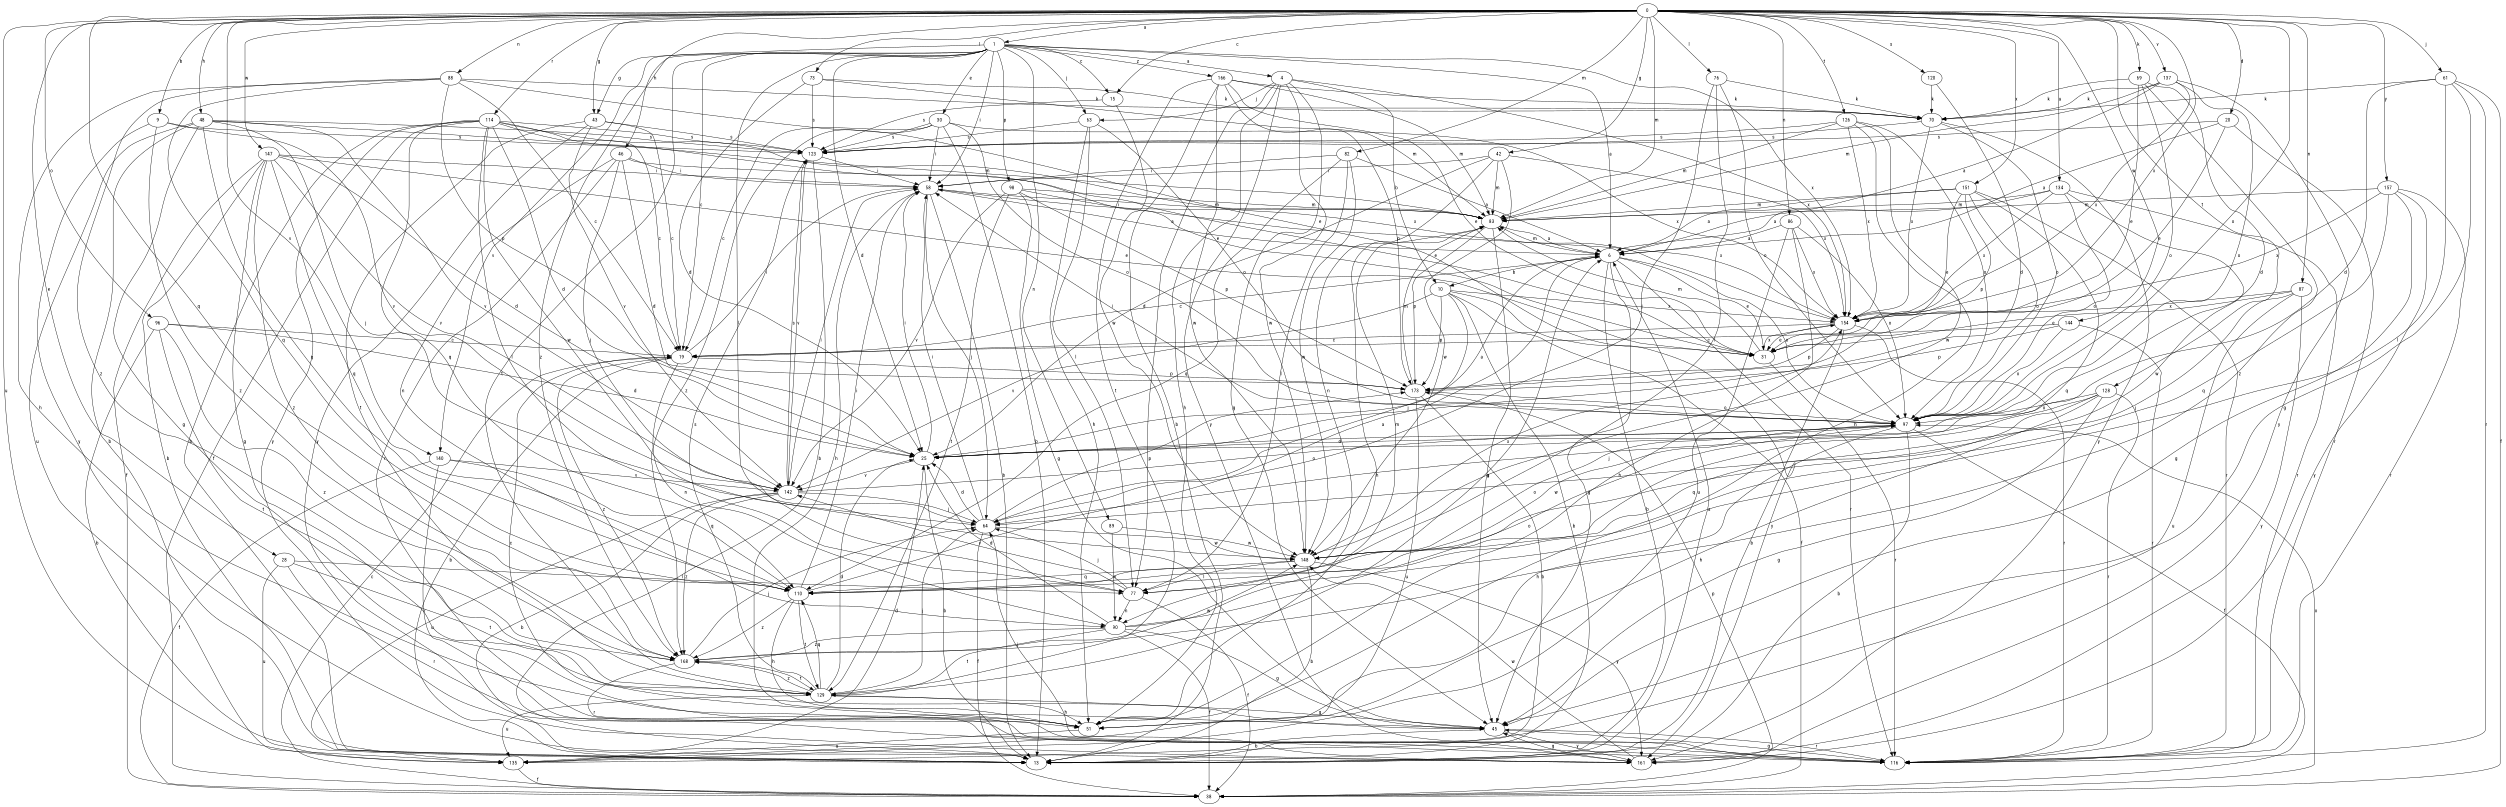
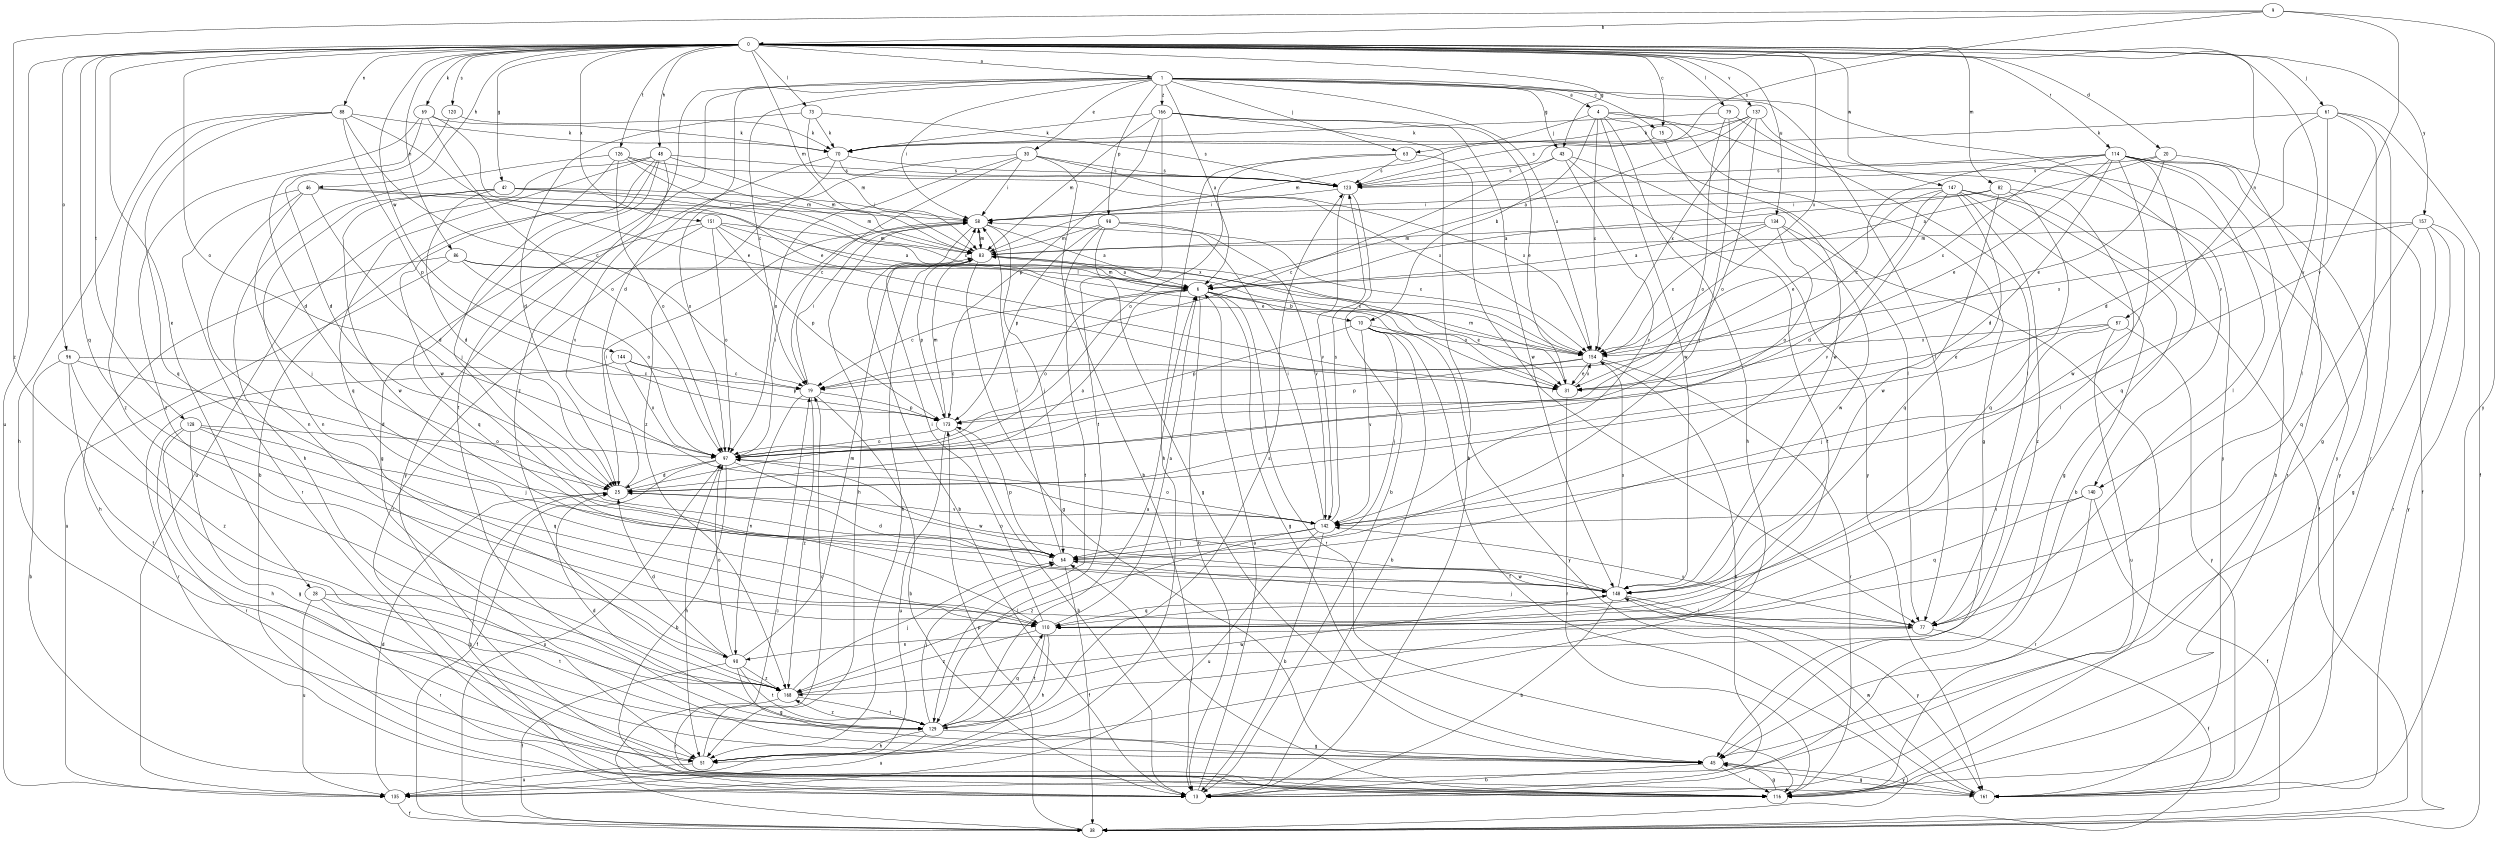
edge "0" -> "9": reversed
node "76": label "76" -> "79"
edge "86" -> "6": label "a" -> "l"
node "89": removed
